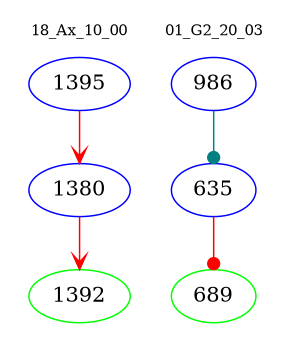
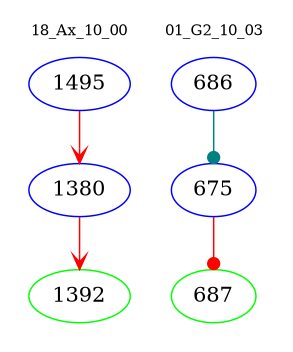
cluster "01_G2_20_03": label "01_G2_20_03" -> "01_G2_10_03"
node "1395": label "1395" -> "1495"
node "986": label "986" -> "686"
node "635": label "635" -> "675"
node "689": label "689" -> "687"
